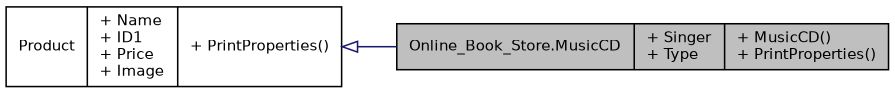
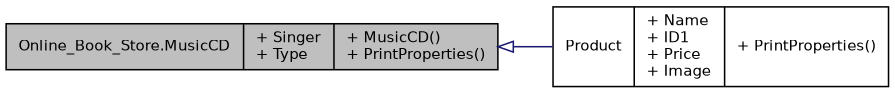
edge "Online_Book_Store.MusicCD" -> "Product": reversed
